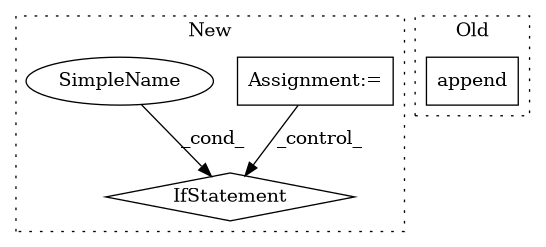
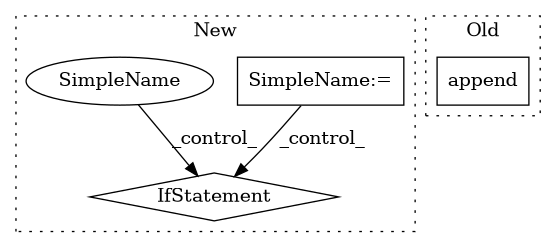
node "Assignment:=": label "Assignment:=" -> "SimpleName:="
edge "SimpleName" -> "IfStatement": label "_cond_" -> "_control_"
